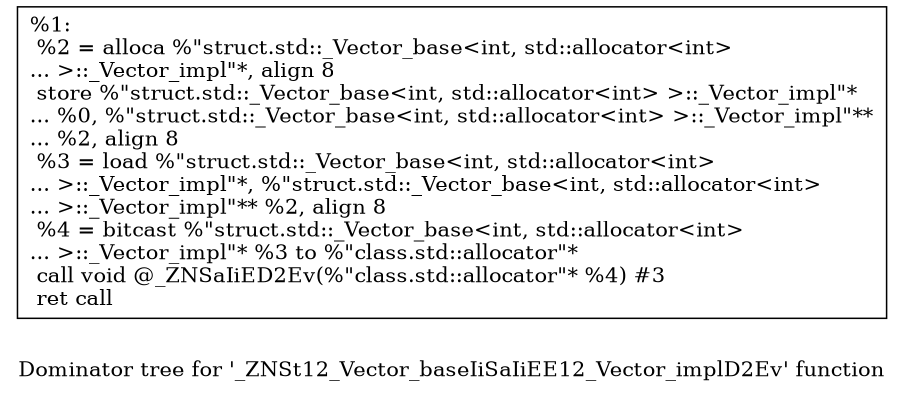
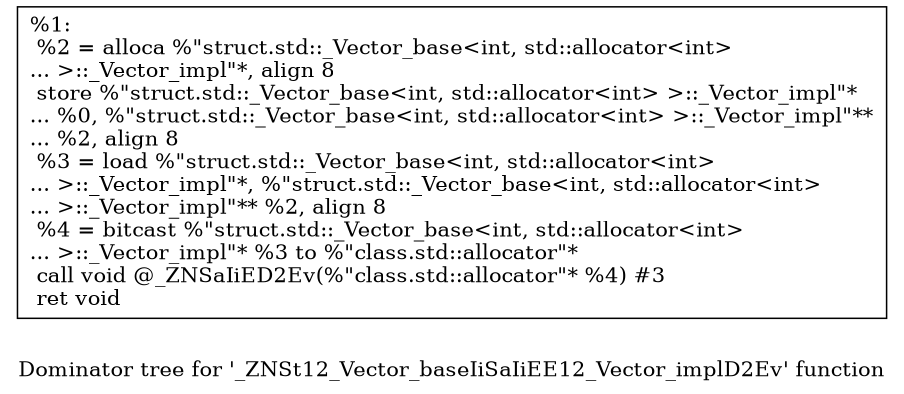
node "%1:": text "ret call" -> "ret void"
